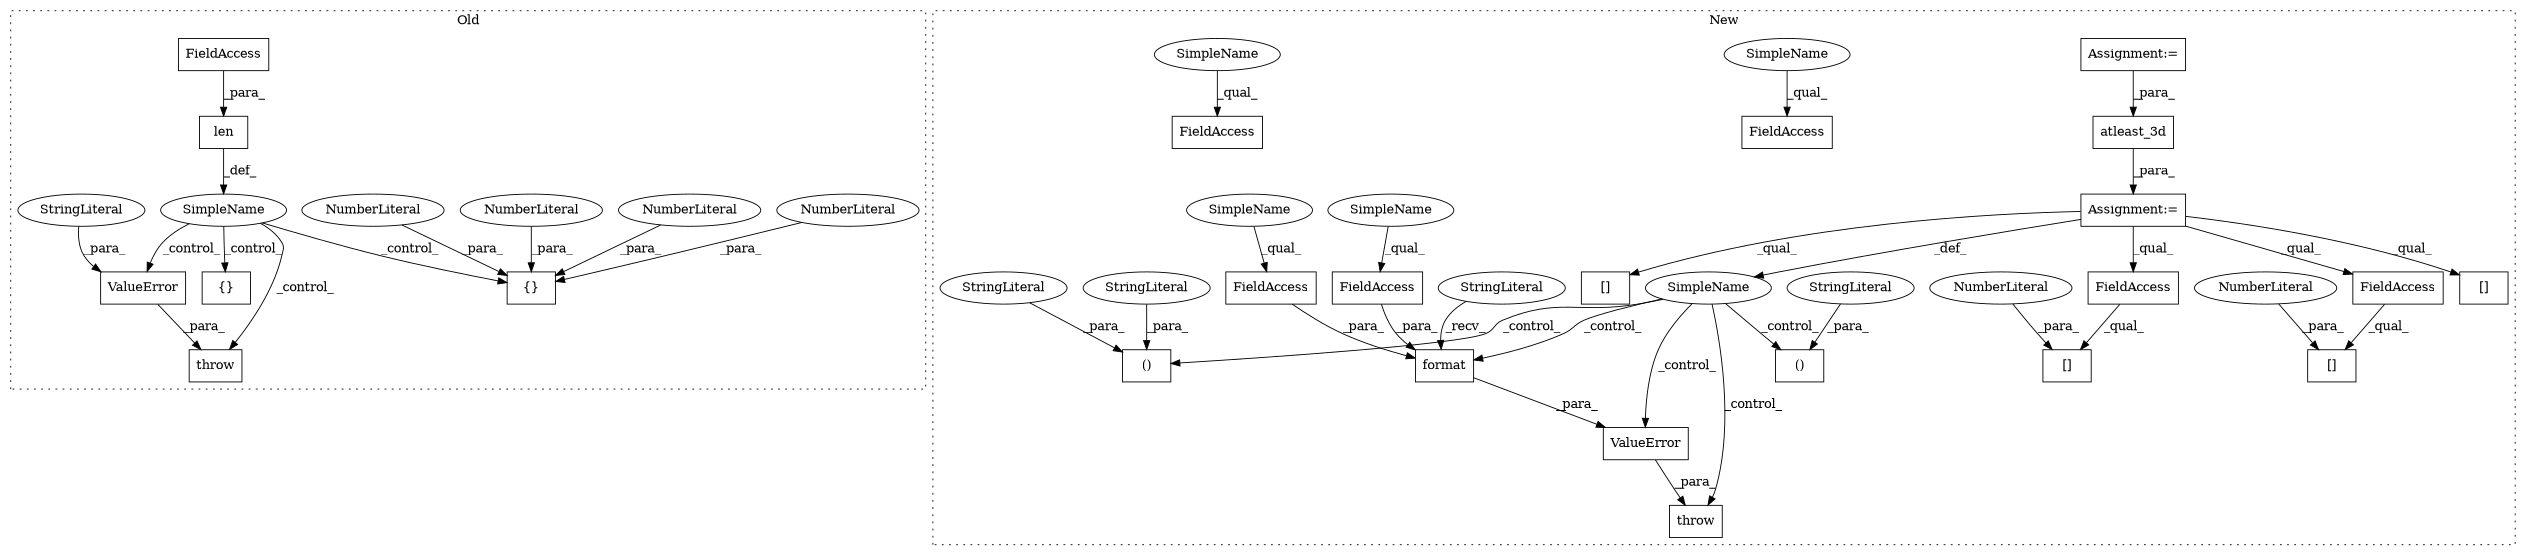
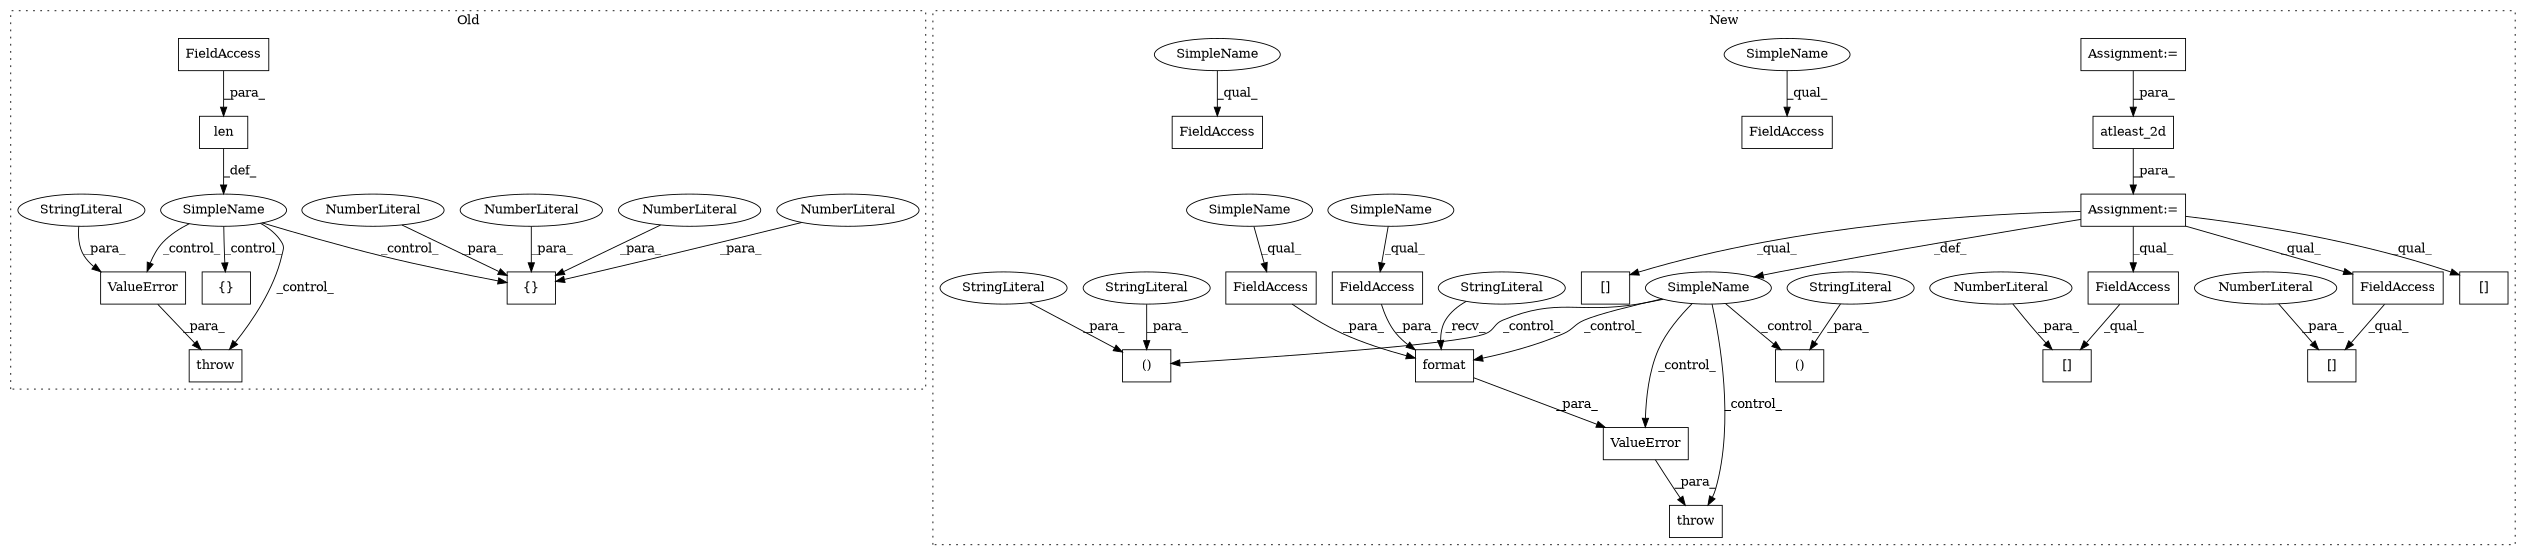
node "atleast_3d": label "atleast_3d" -> "atleast_2d"
